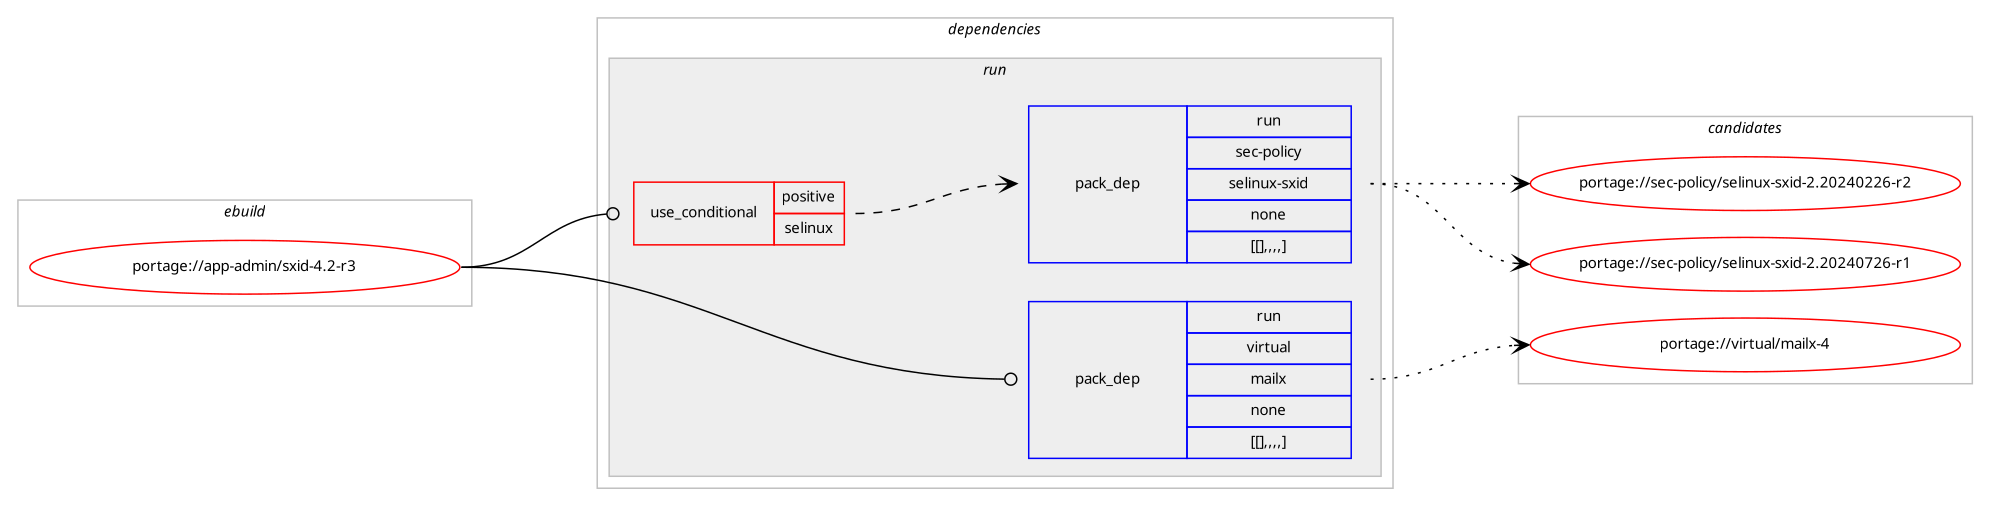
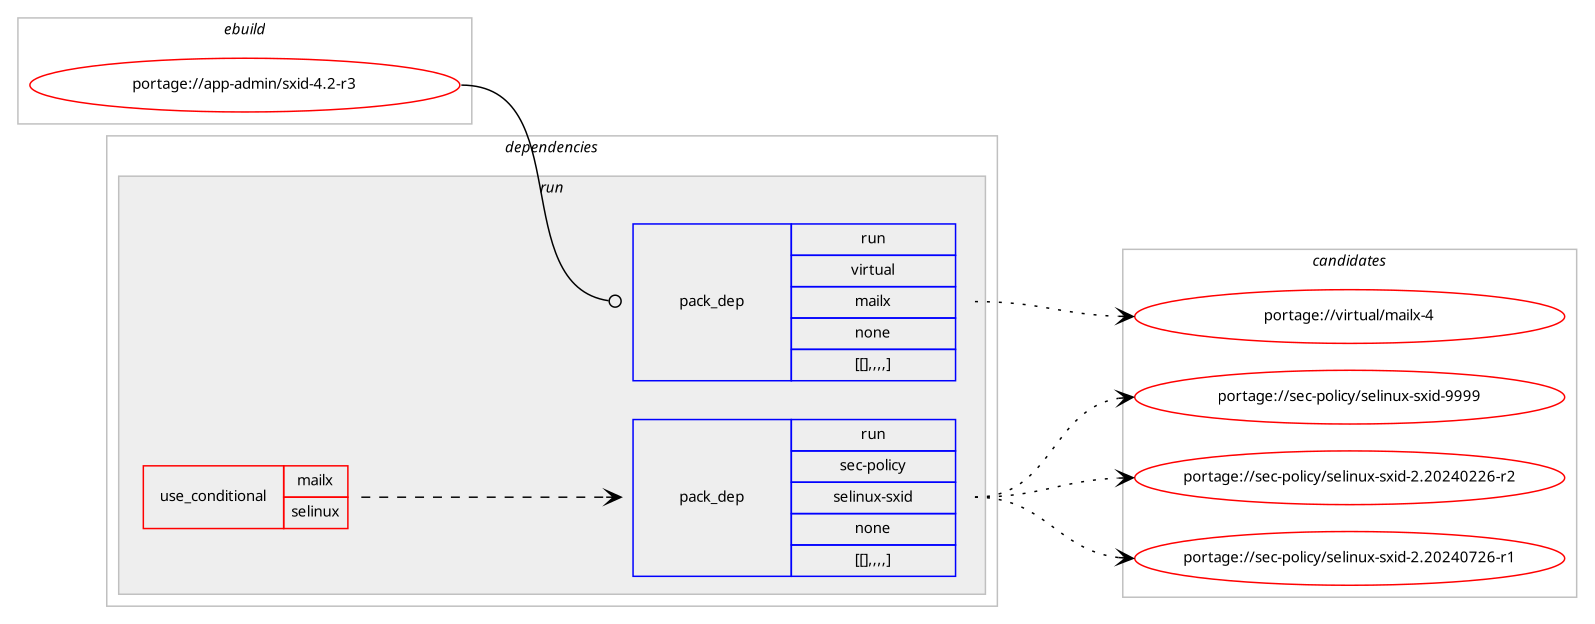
node "use_conditional": text "positive" -> "mailx"
edge "portage://app-admin/sxid-4.2-r3" -> "use_conditional": removed
node "portage://sec-policy/selinux-sxid-9999": added
